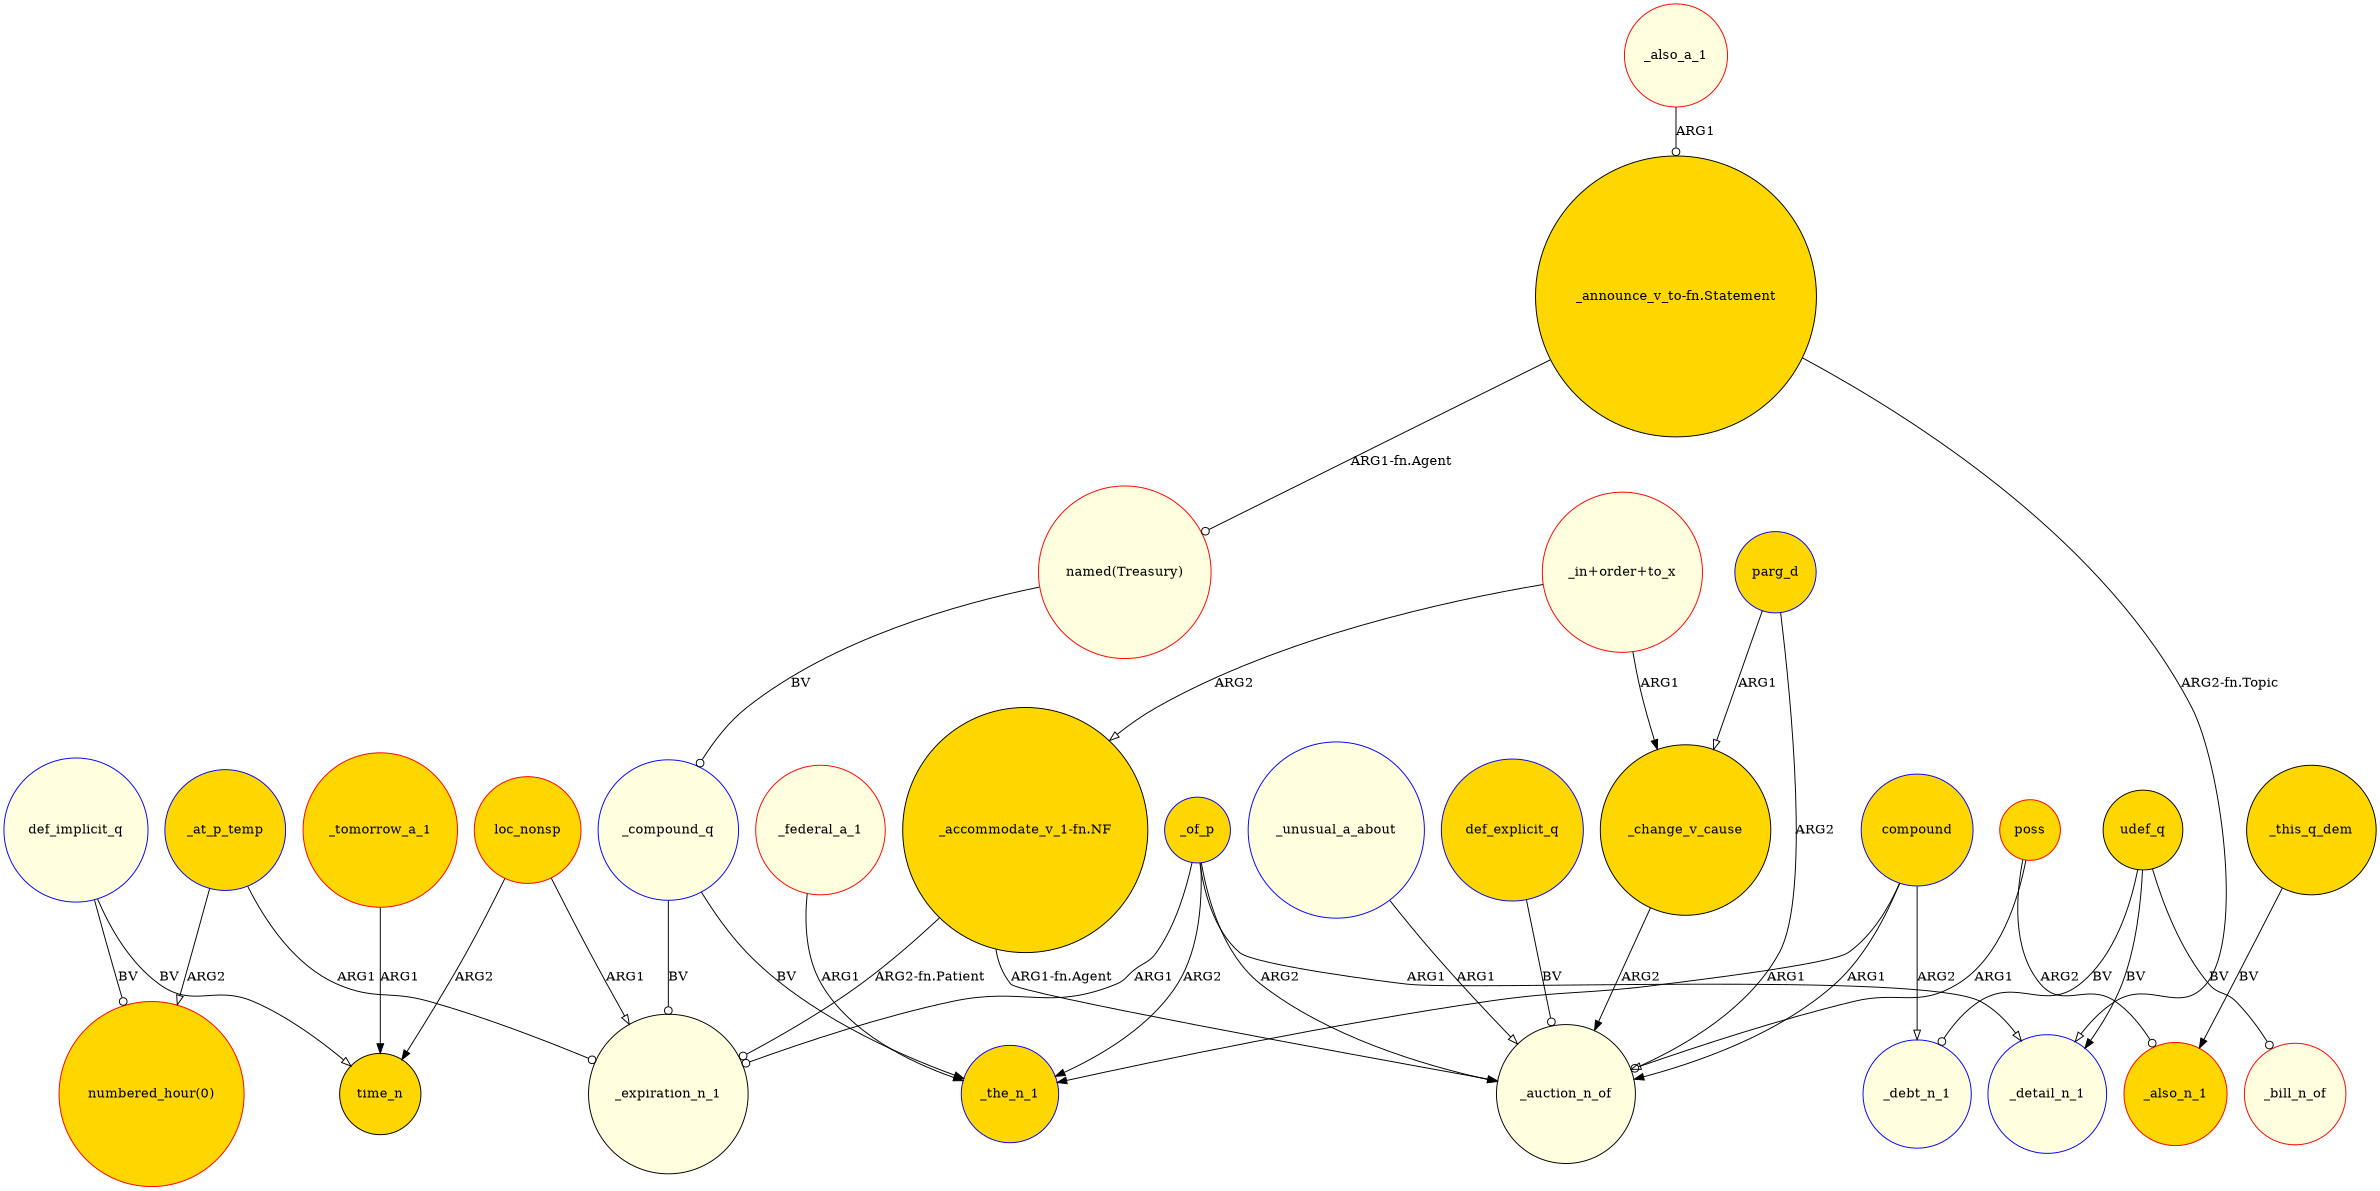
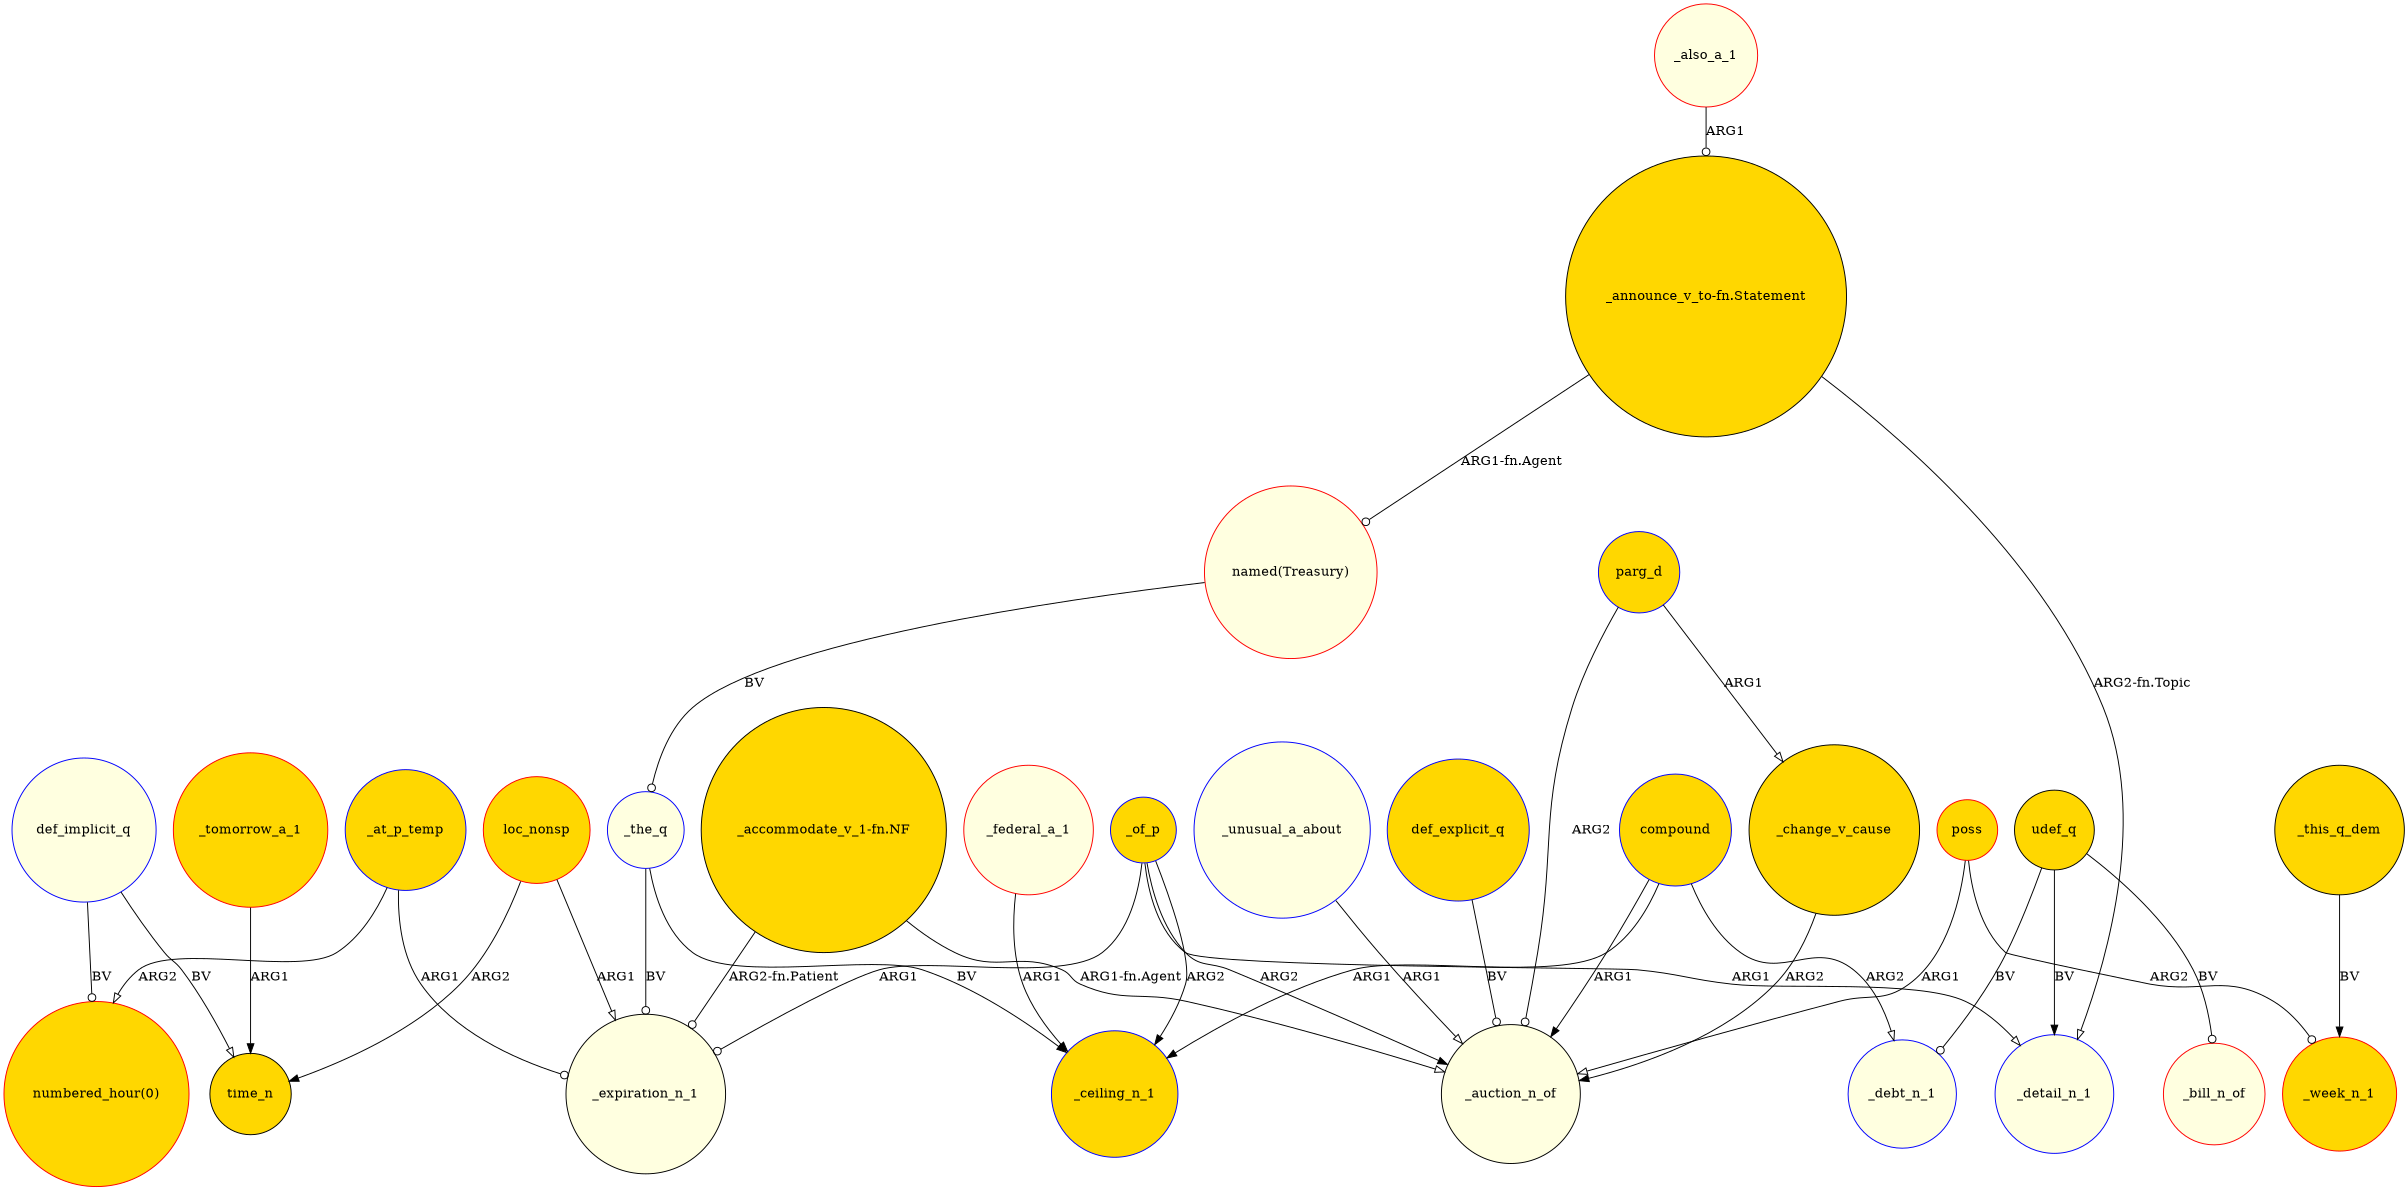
node "_in+order+to_x": removed
node "_compound_q": label "_compound_q" -> "_the_q"
node "_the_n_1": label "_the_n_1" -> "_ceiling_n_1"
node "_also_n_1": label "_also_n_1" -> "_week_n_1"
